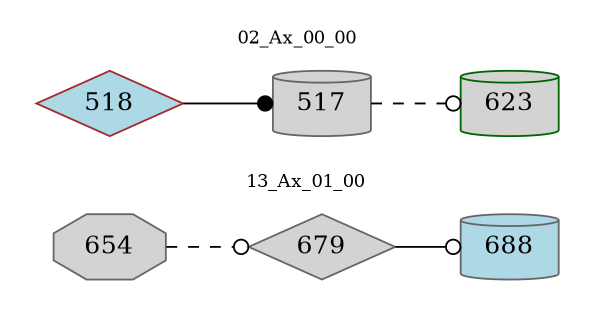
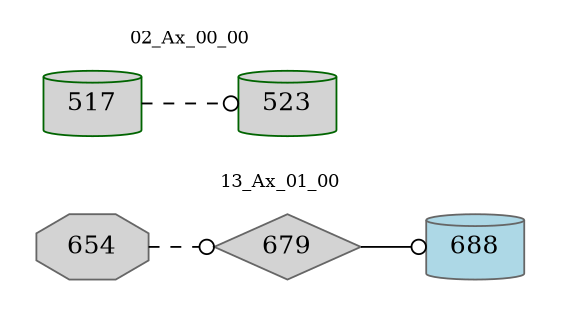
node "518": removed
node "517": color gray40 -> darkgreen
node "623": label "623" -> "523"
